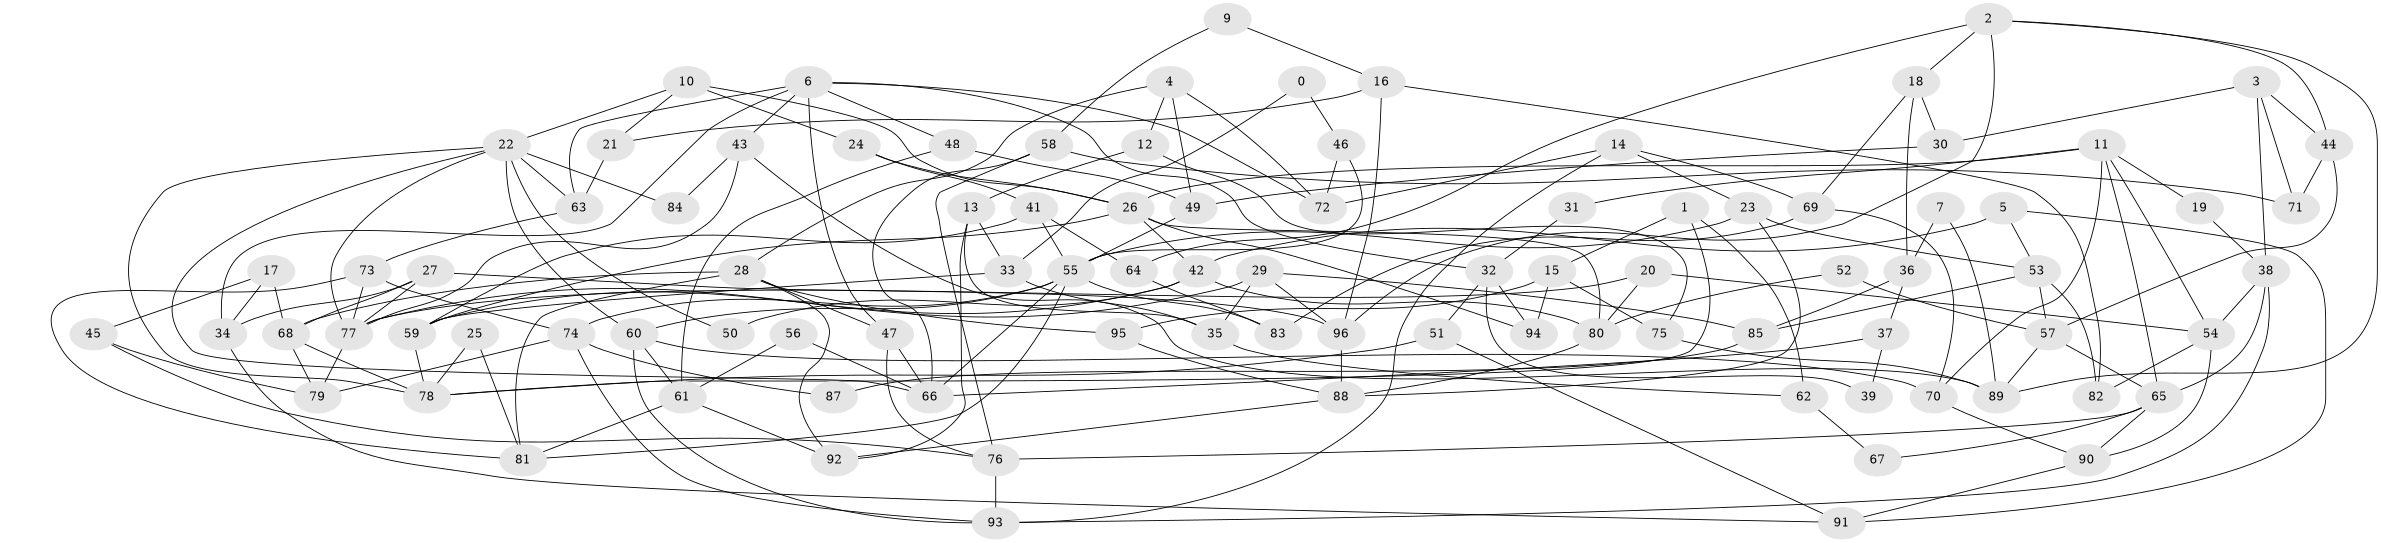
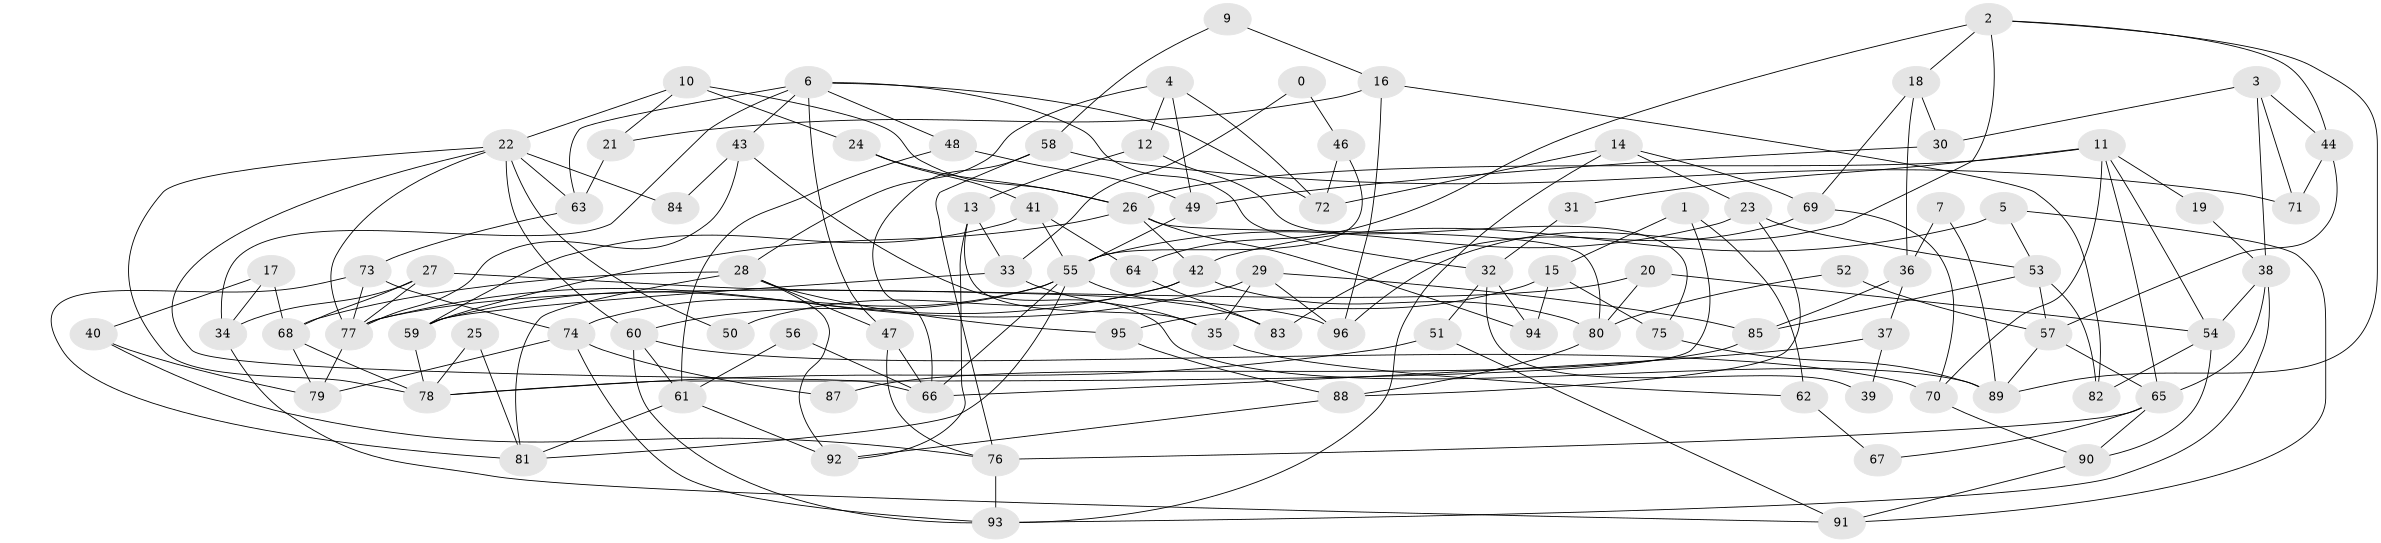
node "45": label "45" -> "40"
edge "96" -- "88": removed
